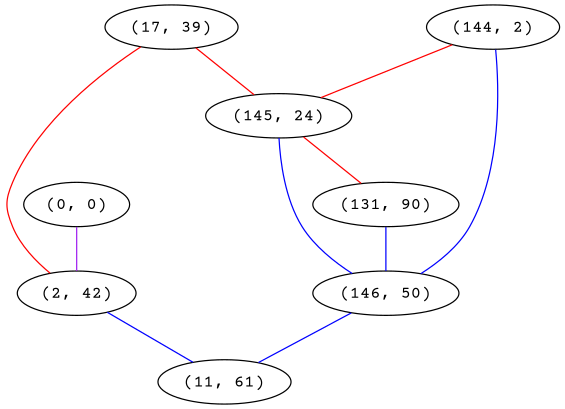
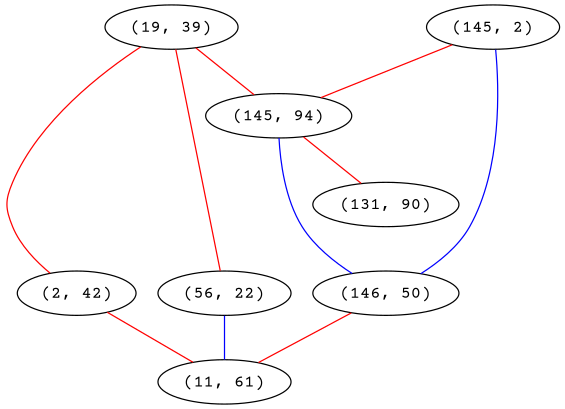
node "(17, 39)": label "(17, 39)" -> "(19, 39)"
node "(144, 2)": label "(144, 2)" -> "(145, 2)"
node "(145, 24)": label "(145, 24)" -> "(145, 94)"
node "(0, 0)": removed
edge "(131, 90)" -- "(146, 50)": removed
node "(56, 22)": added
edge "(2, 42)" -- "(11, 61)": color blue -> red
edge "(146, 50)" -- "(11, 61)": color blue -> red
